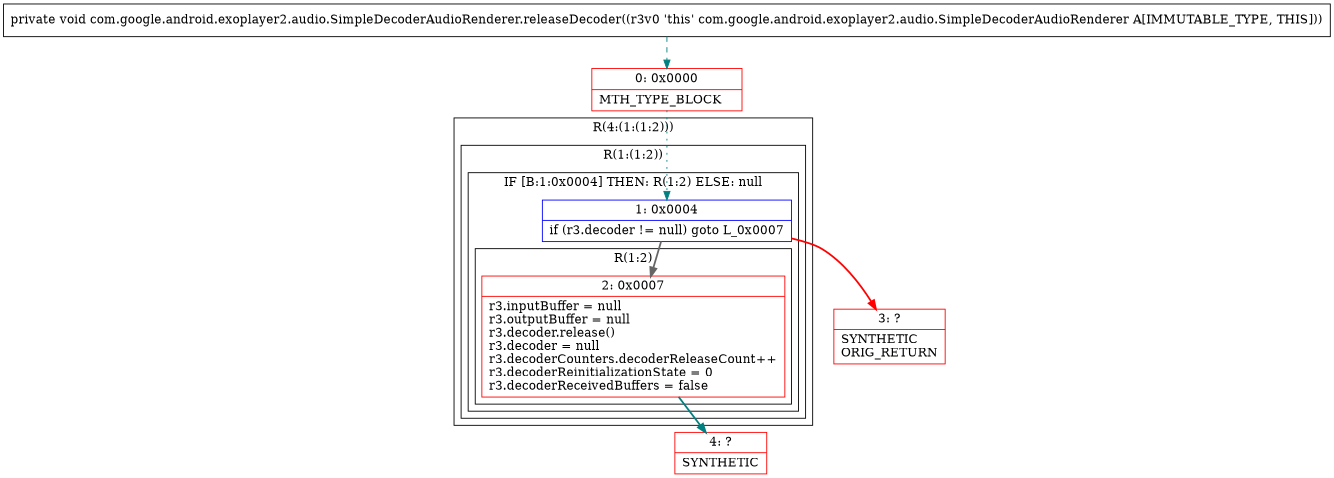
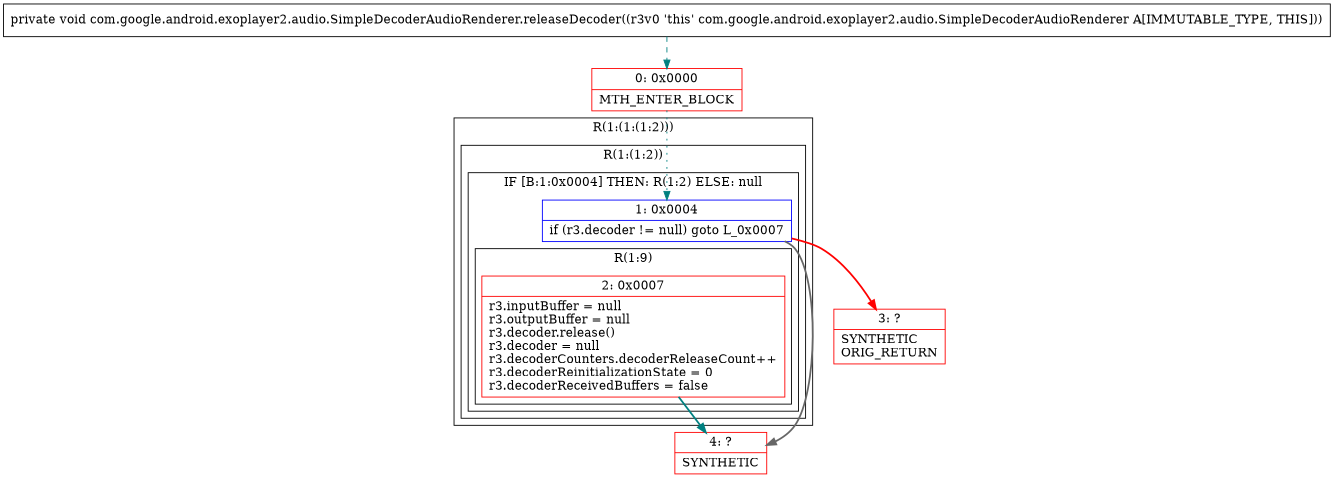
node "0: 0x0000": text "MTH_TYPE_BLOCK" -> "MTH_ENTER_BLOCK"
cluster "R(4:(1:(1:2)))": label "R(4:(1:(1:2)))" -> "R(1:(1:(1:2)))"
edge "1: 0x0004" -> "2: 0x0007": now "1: 0x0004" -> "4: ?"
cluster "R(1:2)": label "R(1:2)" -> "R(1:9)"
